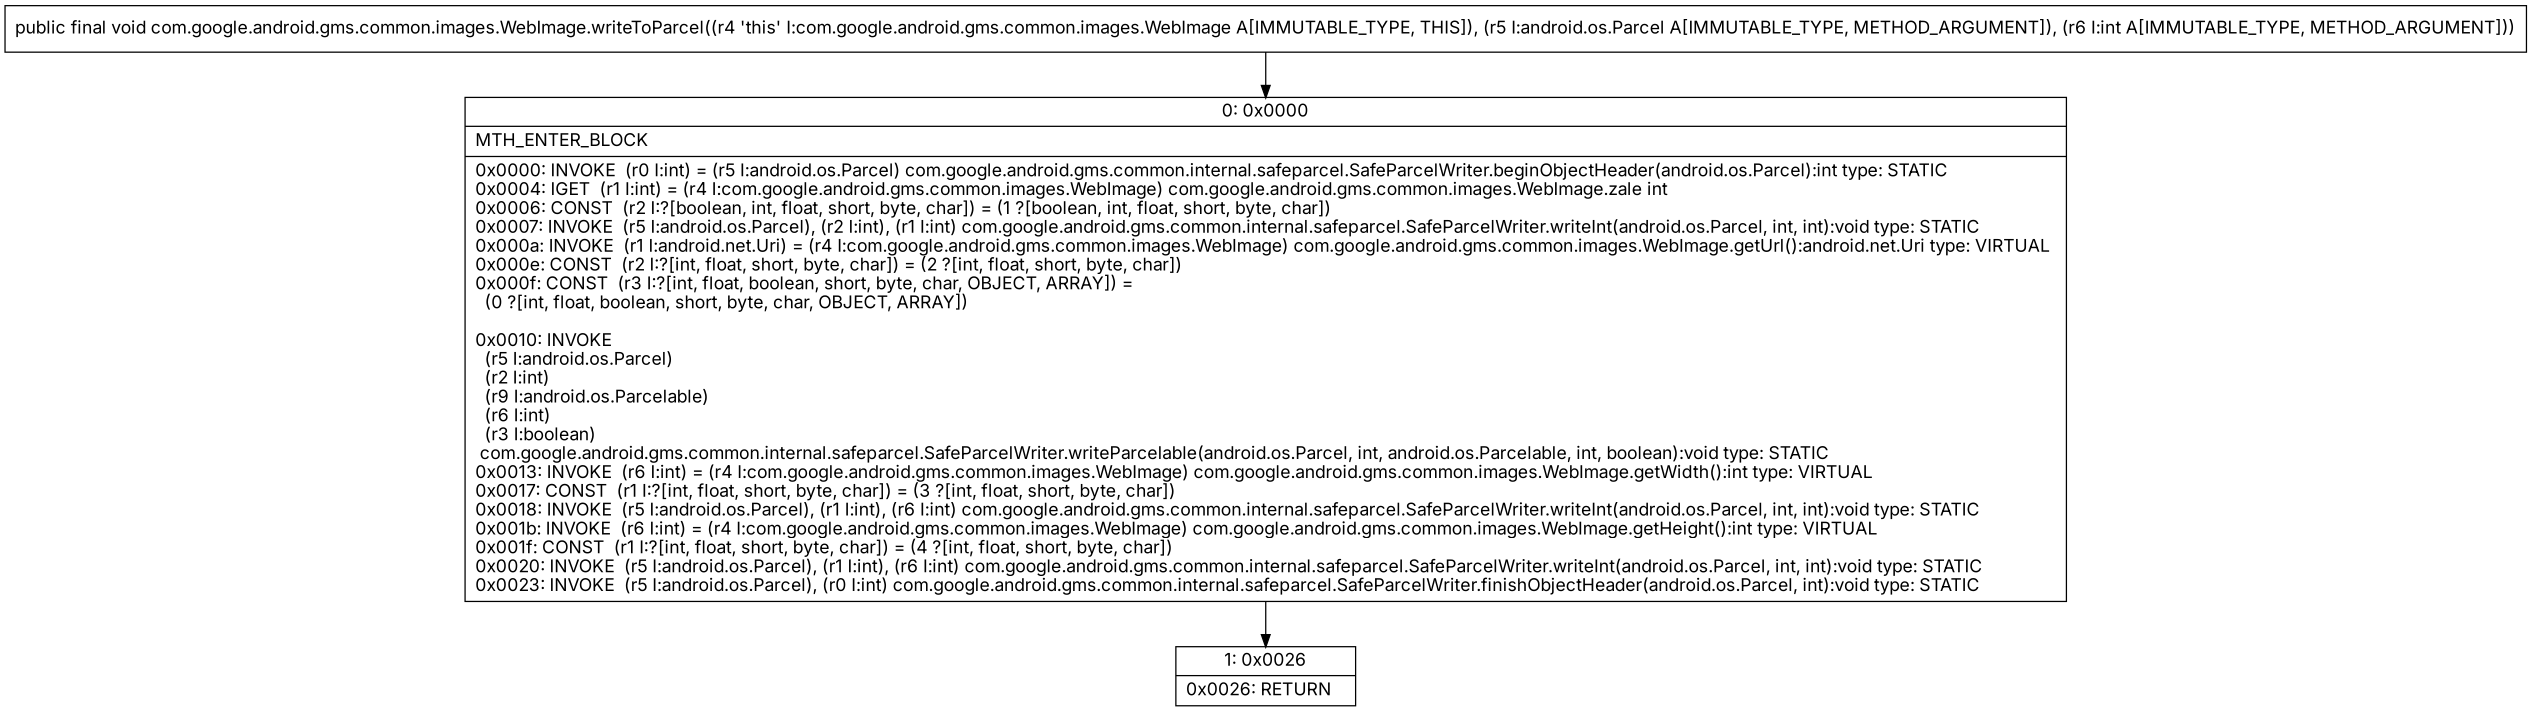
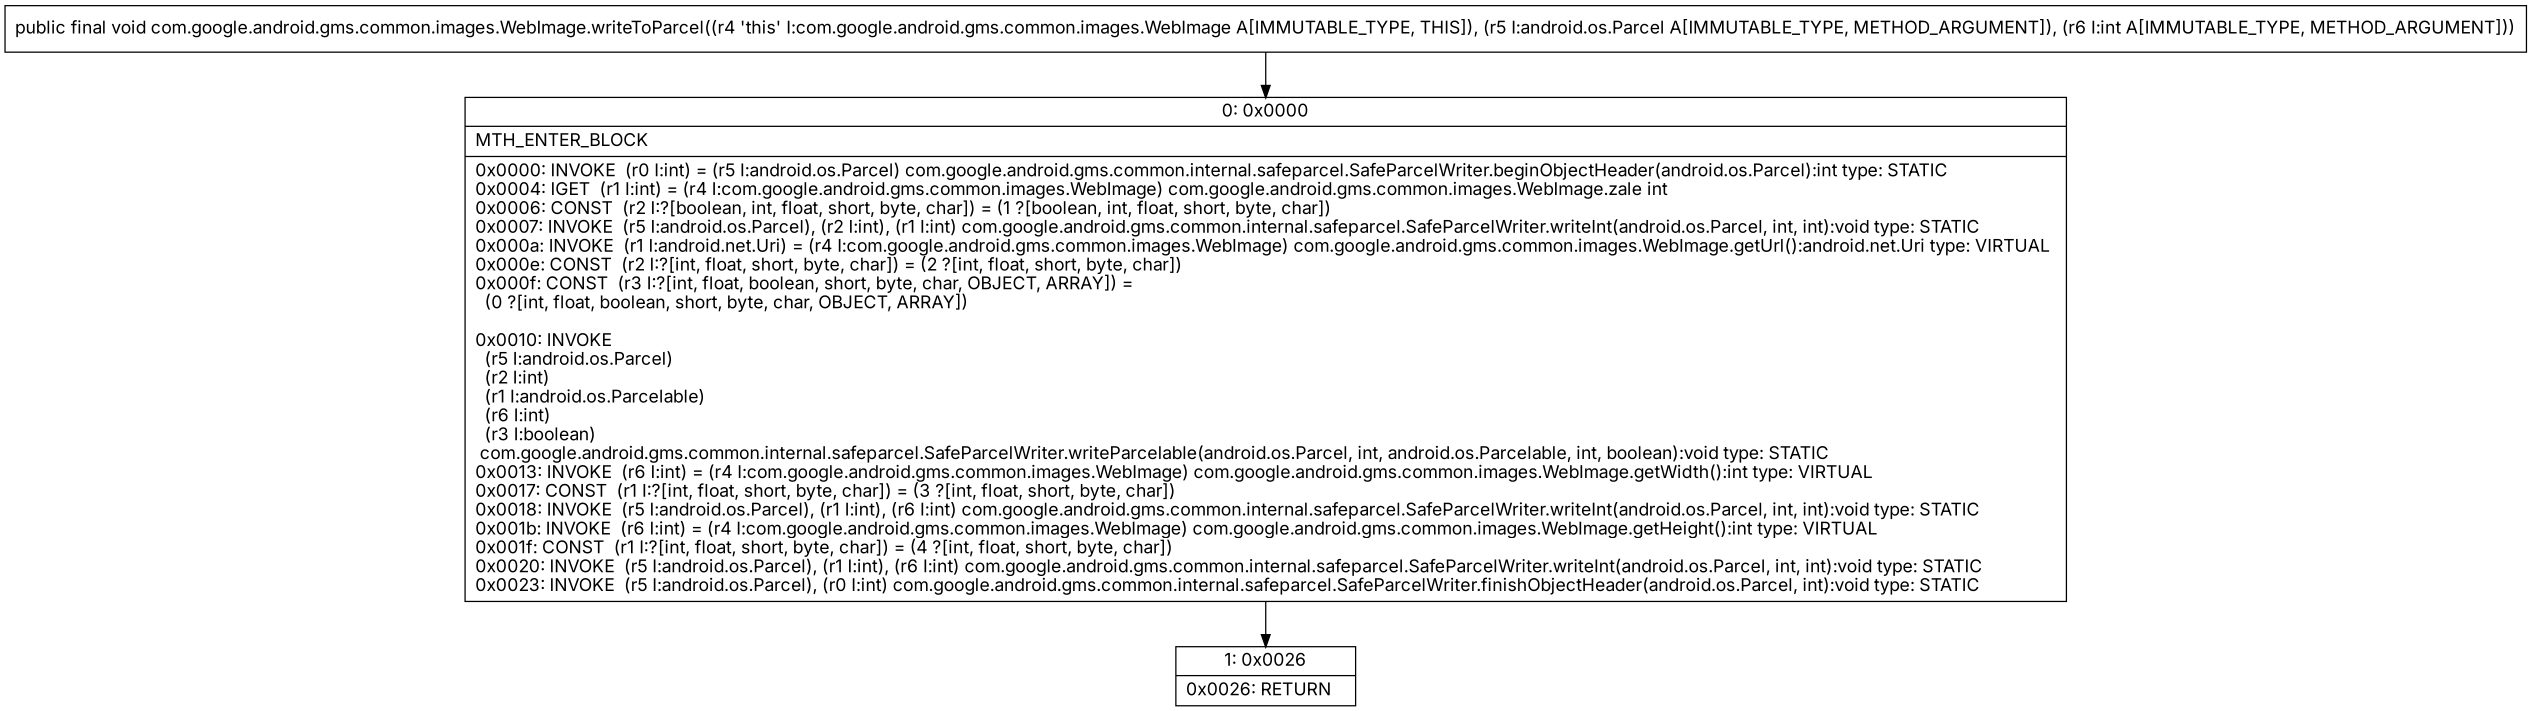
node "0: 0x0000": text "(r9 I:android.os.Parcelable)" -> "(r1 I:android.os.Parcelable)"
